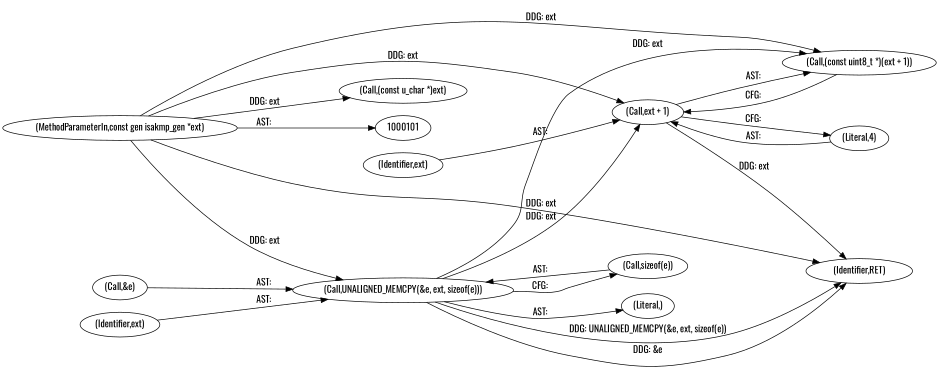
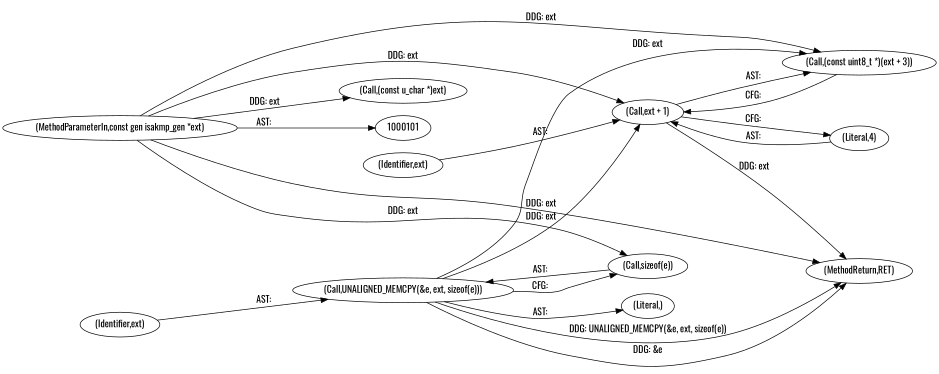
node "(Call,(const uint8_t *)(ext + 1))": label "(Call,(const uint8_t *)(ext + 1))" -> "(Call,(const uint8_t *)(ext + 3))"
edge "(MethodParameterIn,const gen isakmp_gen *ext)" -> "(Call,UNALIGNED_MEMCPY(&e, ext, sizeof(e)))": now "(MethodParameterIn,const gen isakmp_gen *ext)" -> "(Call,sizeof(e))"
node "(Identifier,RET)": label "(Identifier,RET)" -> "(MethodReturn,RET)"
node "(Call,&e)": removed
